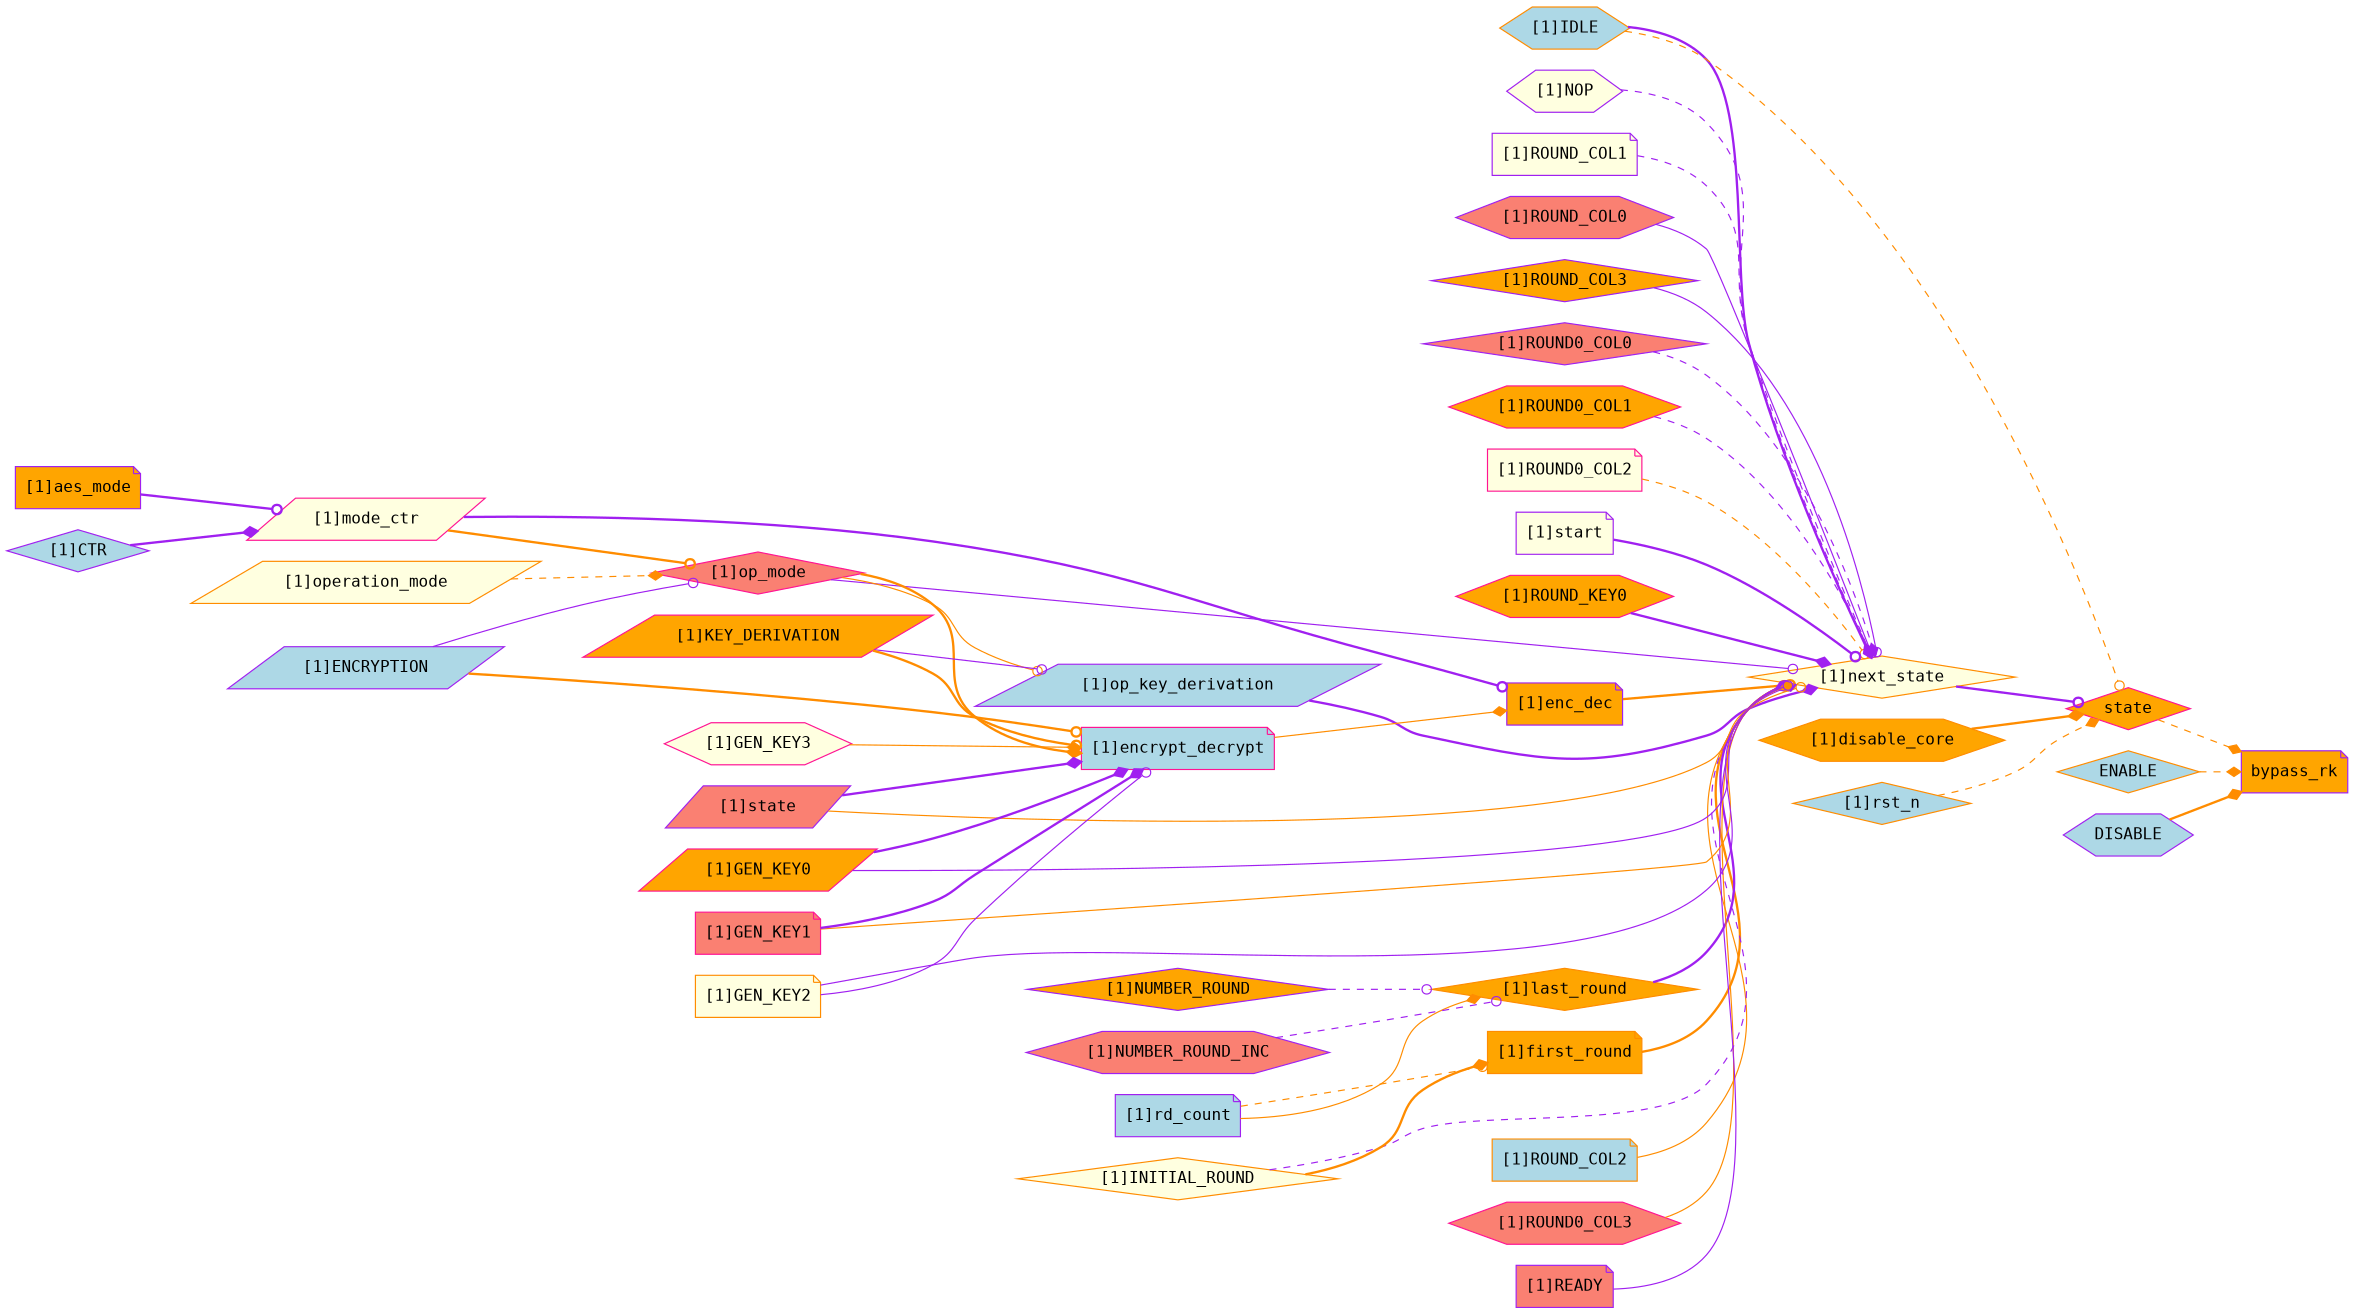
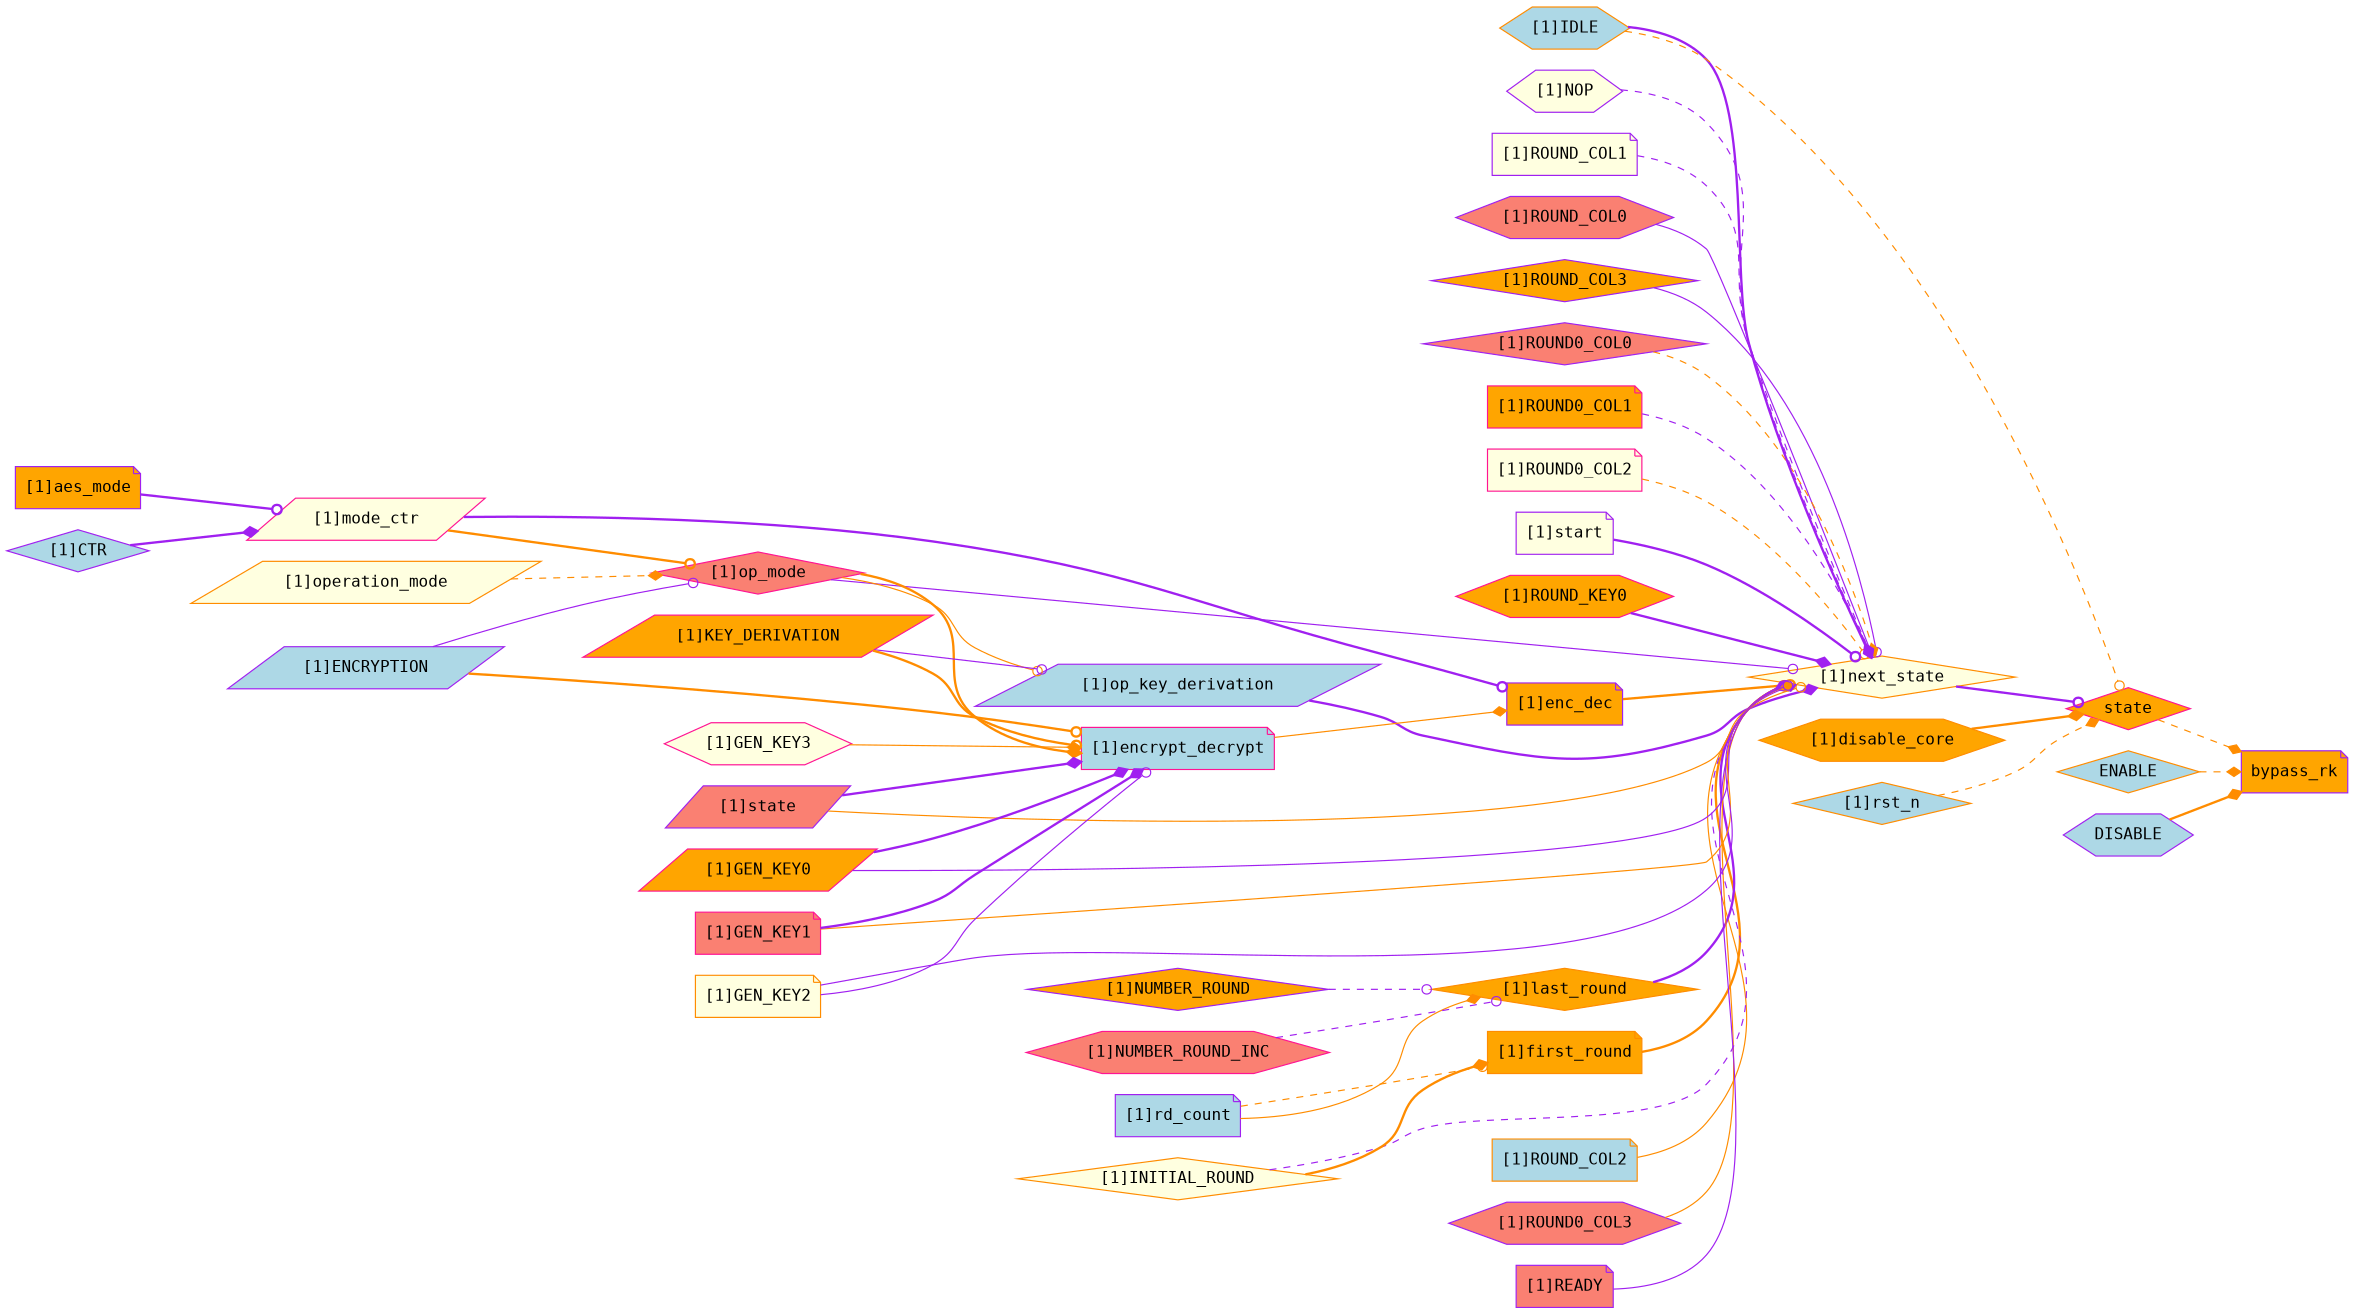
node "[1]ROUND0_COL1": shape hexagon -> note
edge "[1]ROUND0_COL0" -> "[1]next_state": color purple -> darkorange
node "[1]NUMBER_ROUND_INC": color purple -> deeppink
node "[1]ROUND0_COL3": color deeppink -> purple
